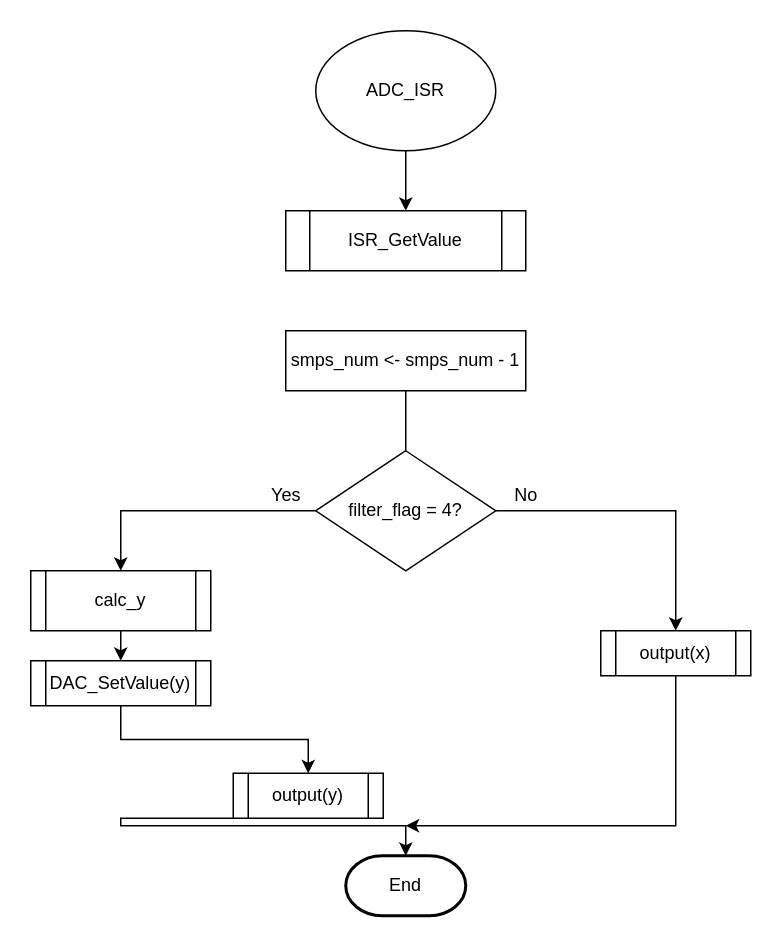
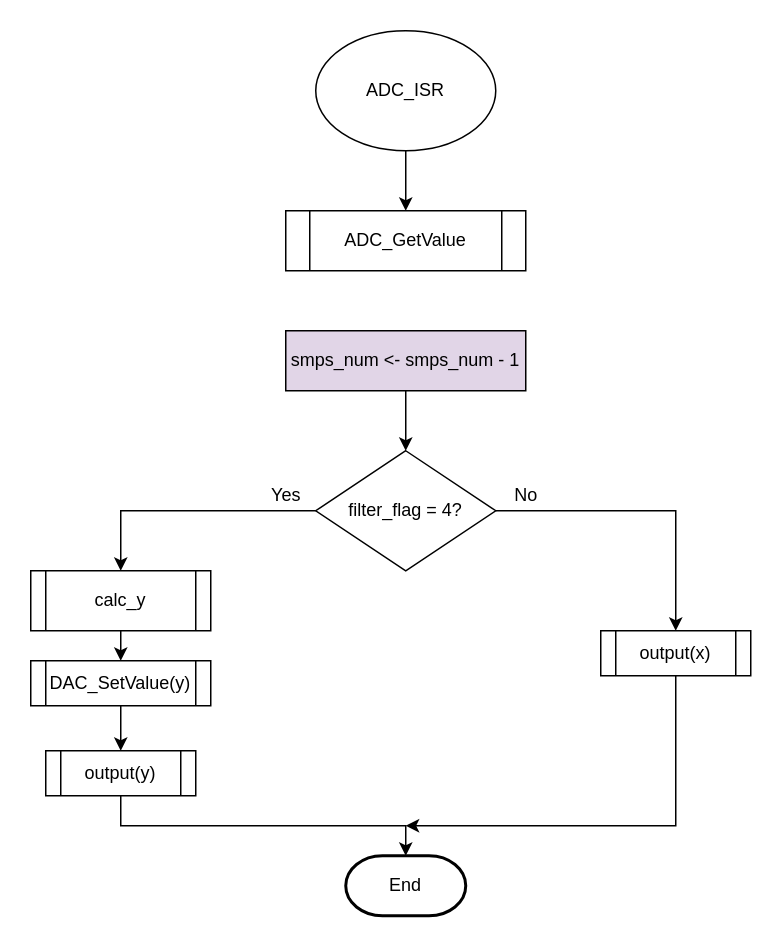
node "ISR_GetValue": label "ISR_GetValue" -> "ADC_GetValue"
node "smps_num <- smps_num - 1": fillcolor #ffffff -> #e1d5e7
edge "smps_num <- smps_num - 1" -- "filter_flag = 4?": arrowhead none -> classic
node "output(y)": moved (308, 796) -> (121, 773)
